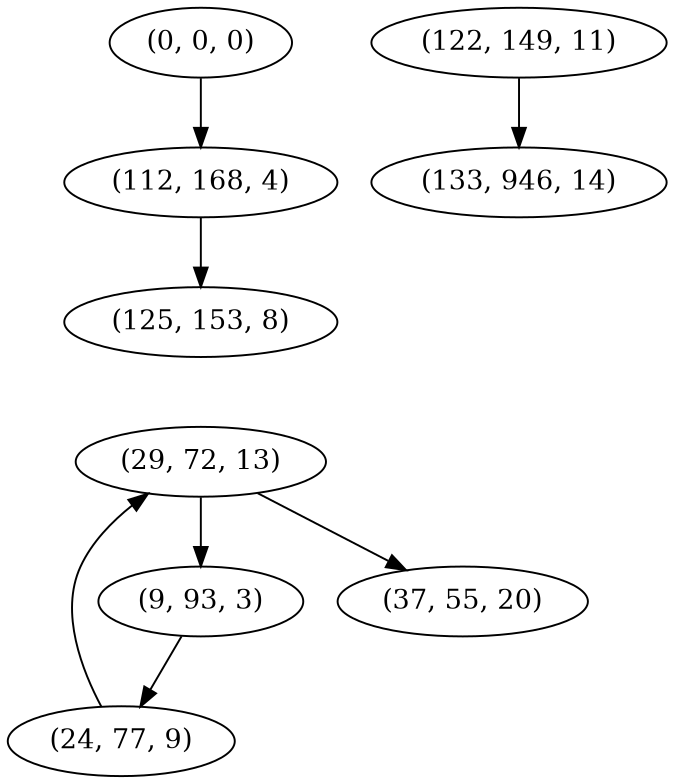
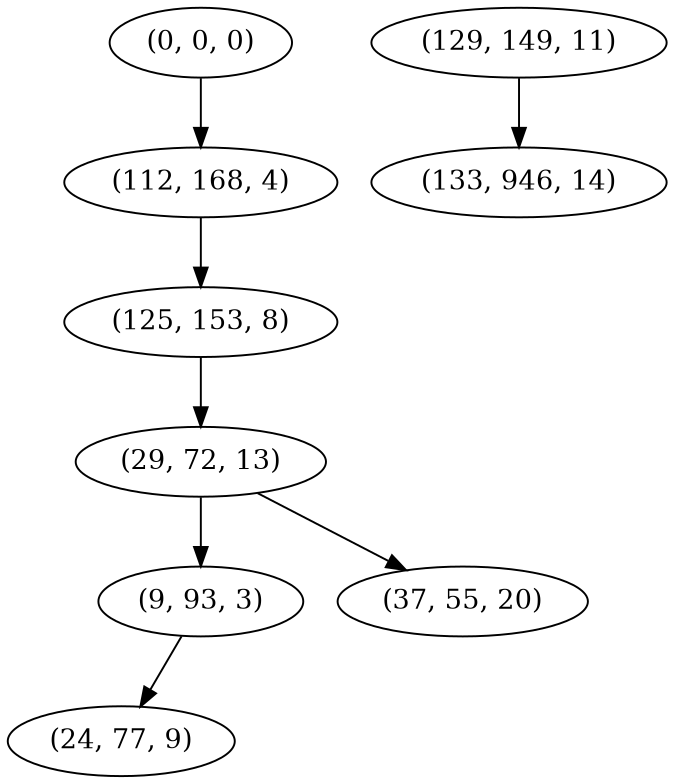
node "(122, 149, 11)": label "(122, 149, 11)" -> "(129, 149, 11)"
edge "(24, 77, 9)" -> "(29, 72, 13)": now "(125, 153, 8)" -> "(29, 72, 13)"
